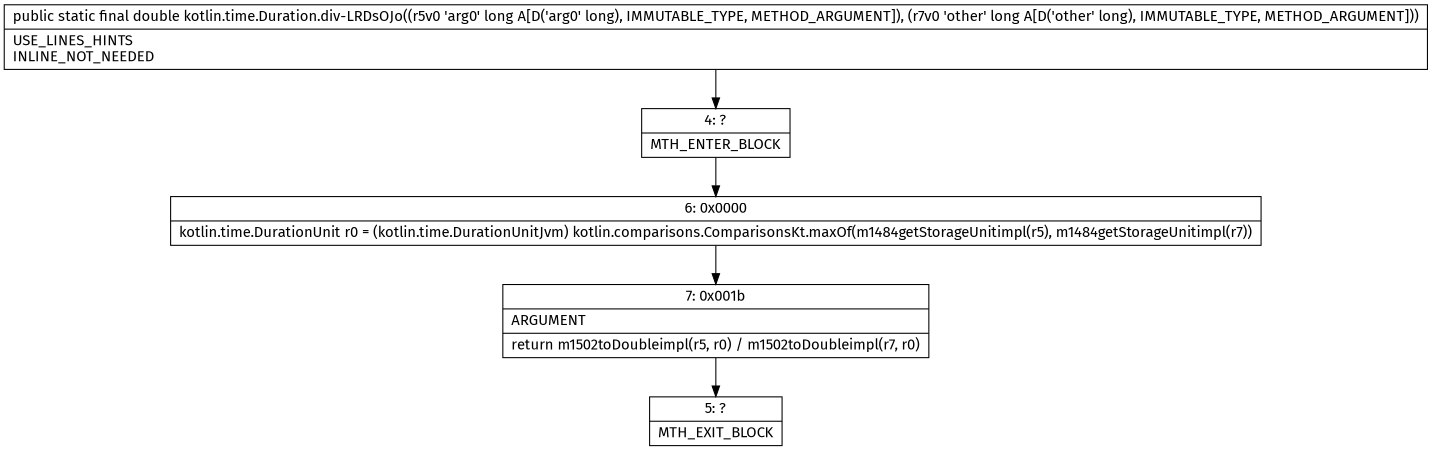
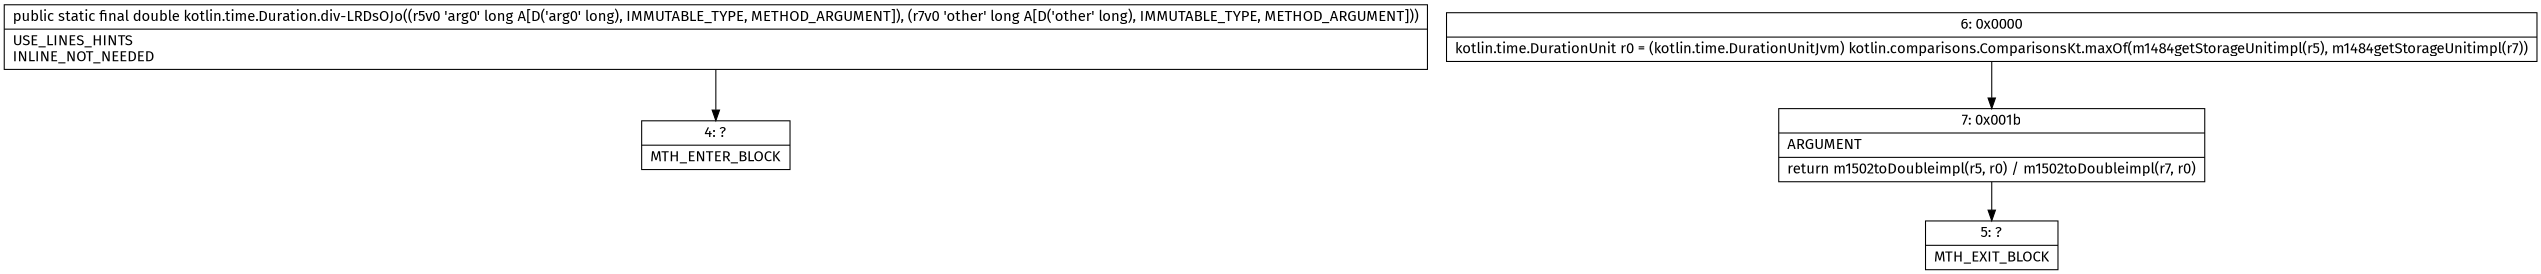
edge "4: ?" -> "6: 0x0000": removed
